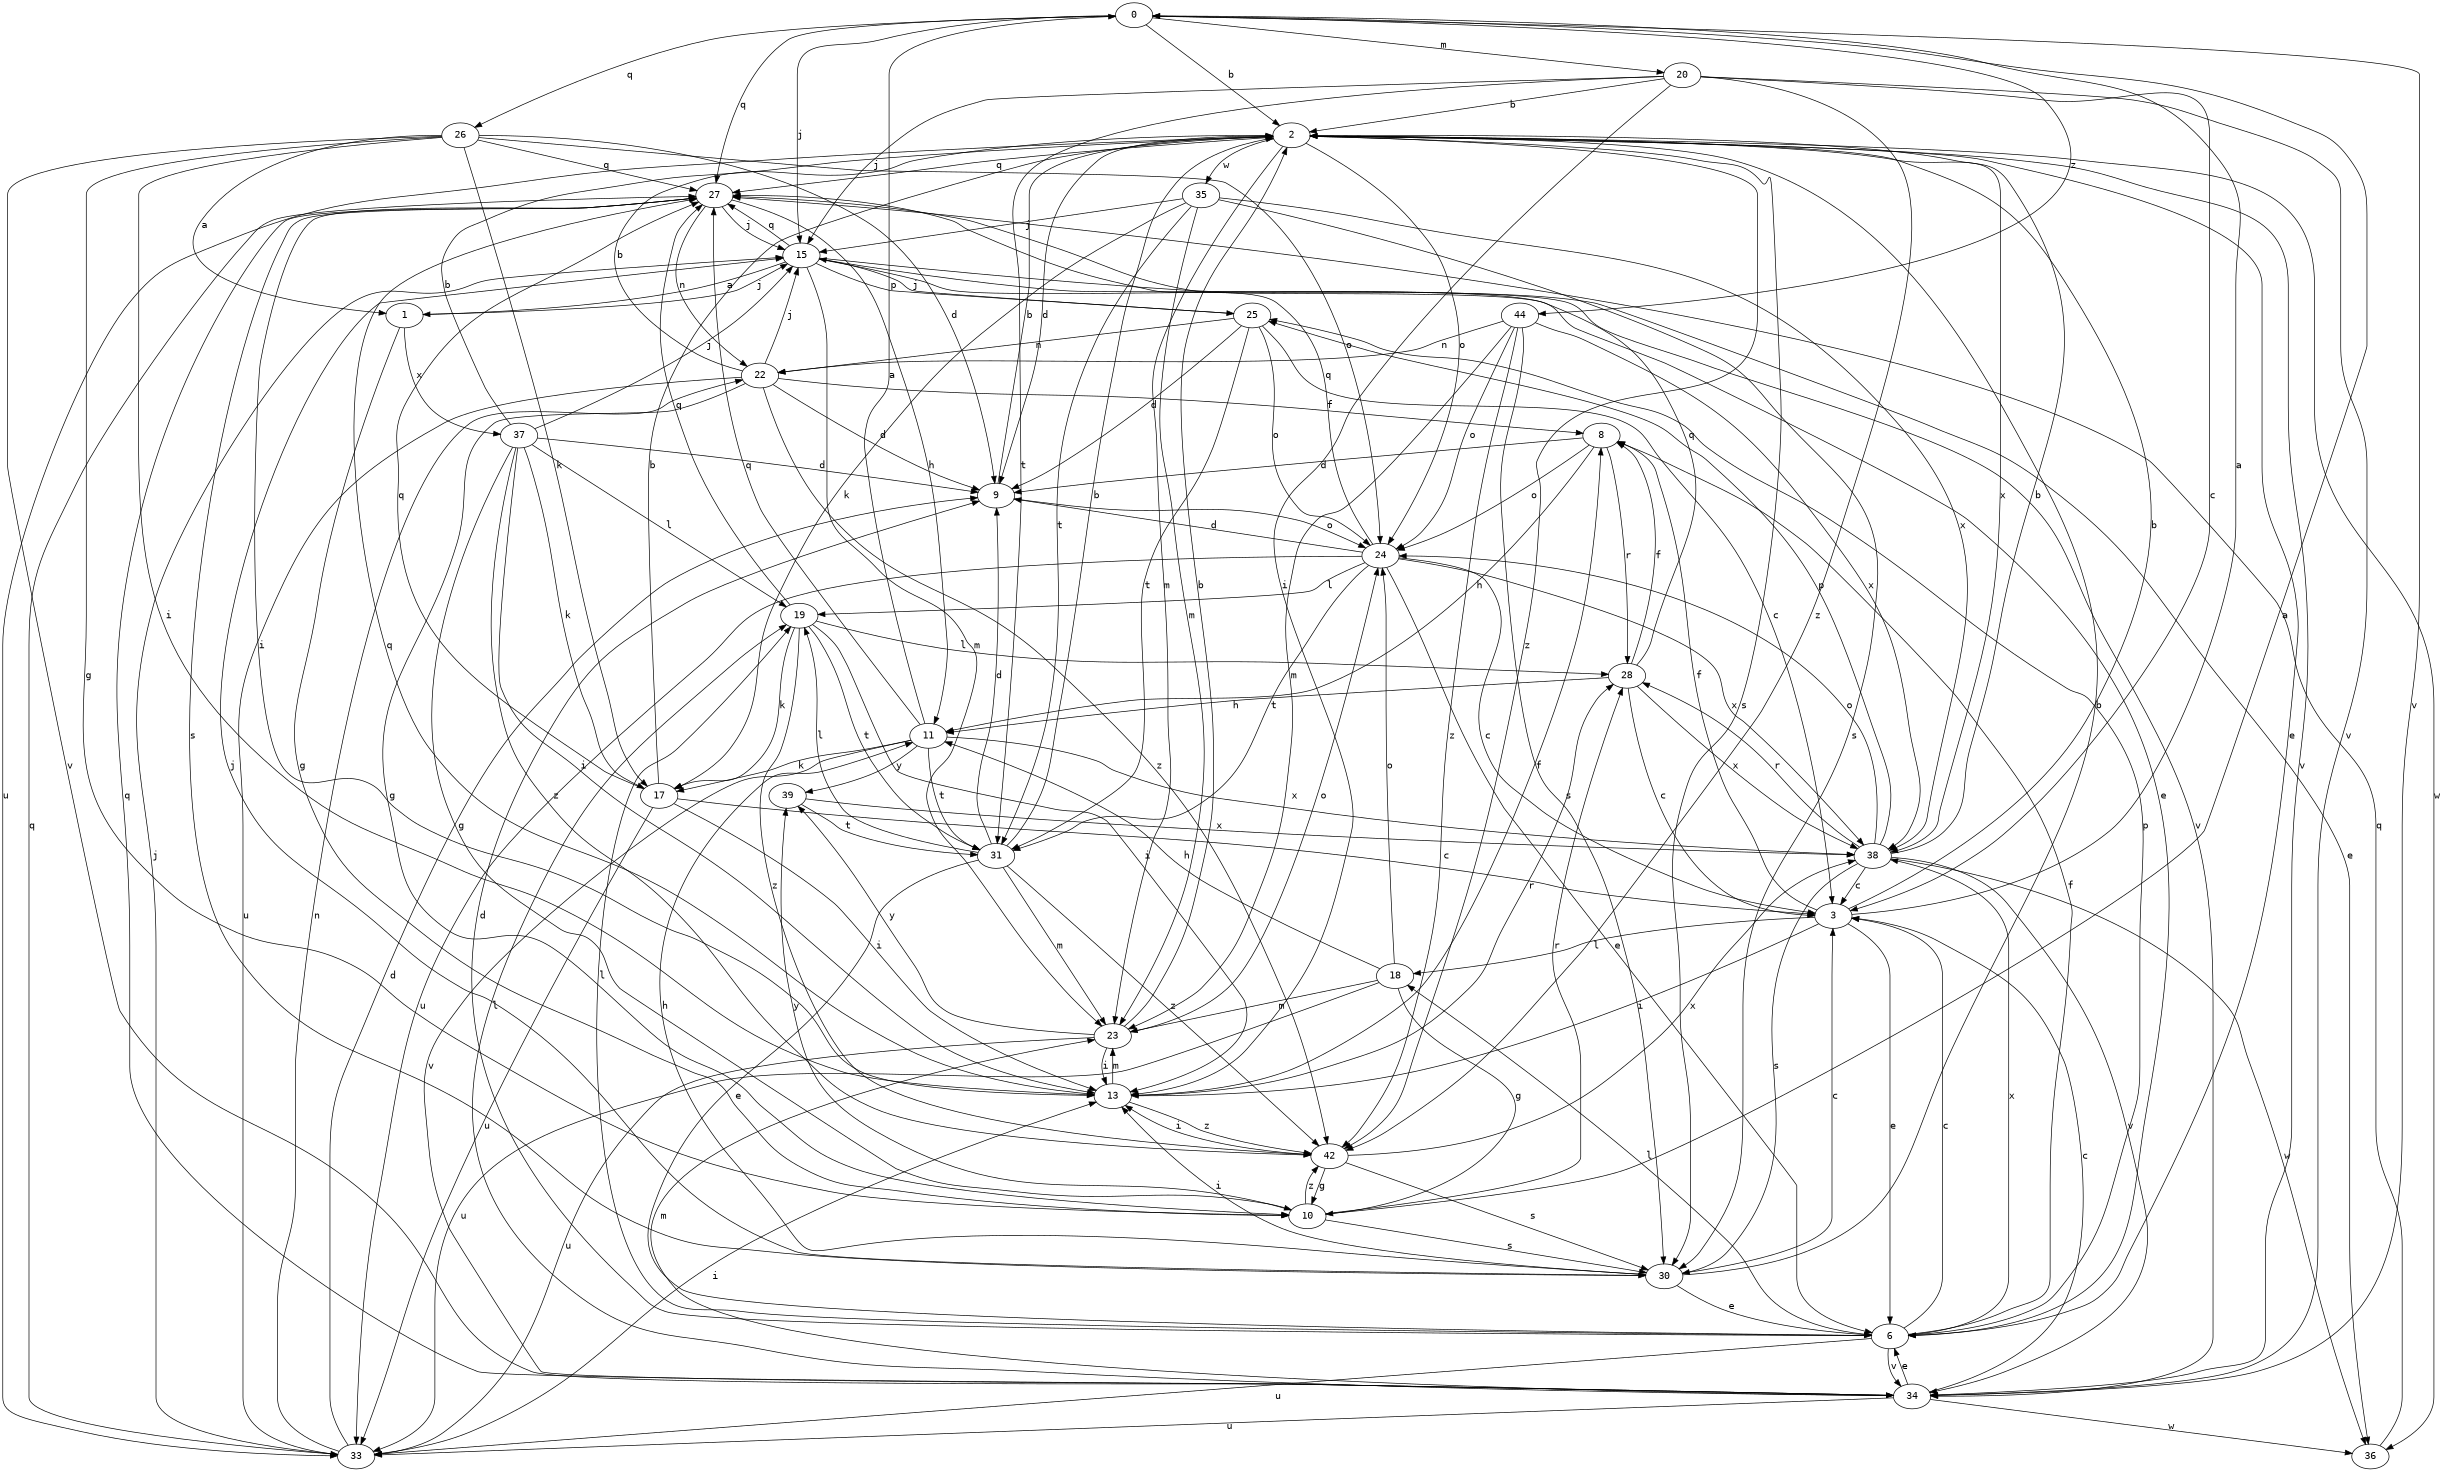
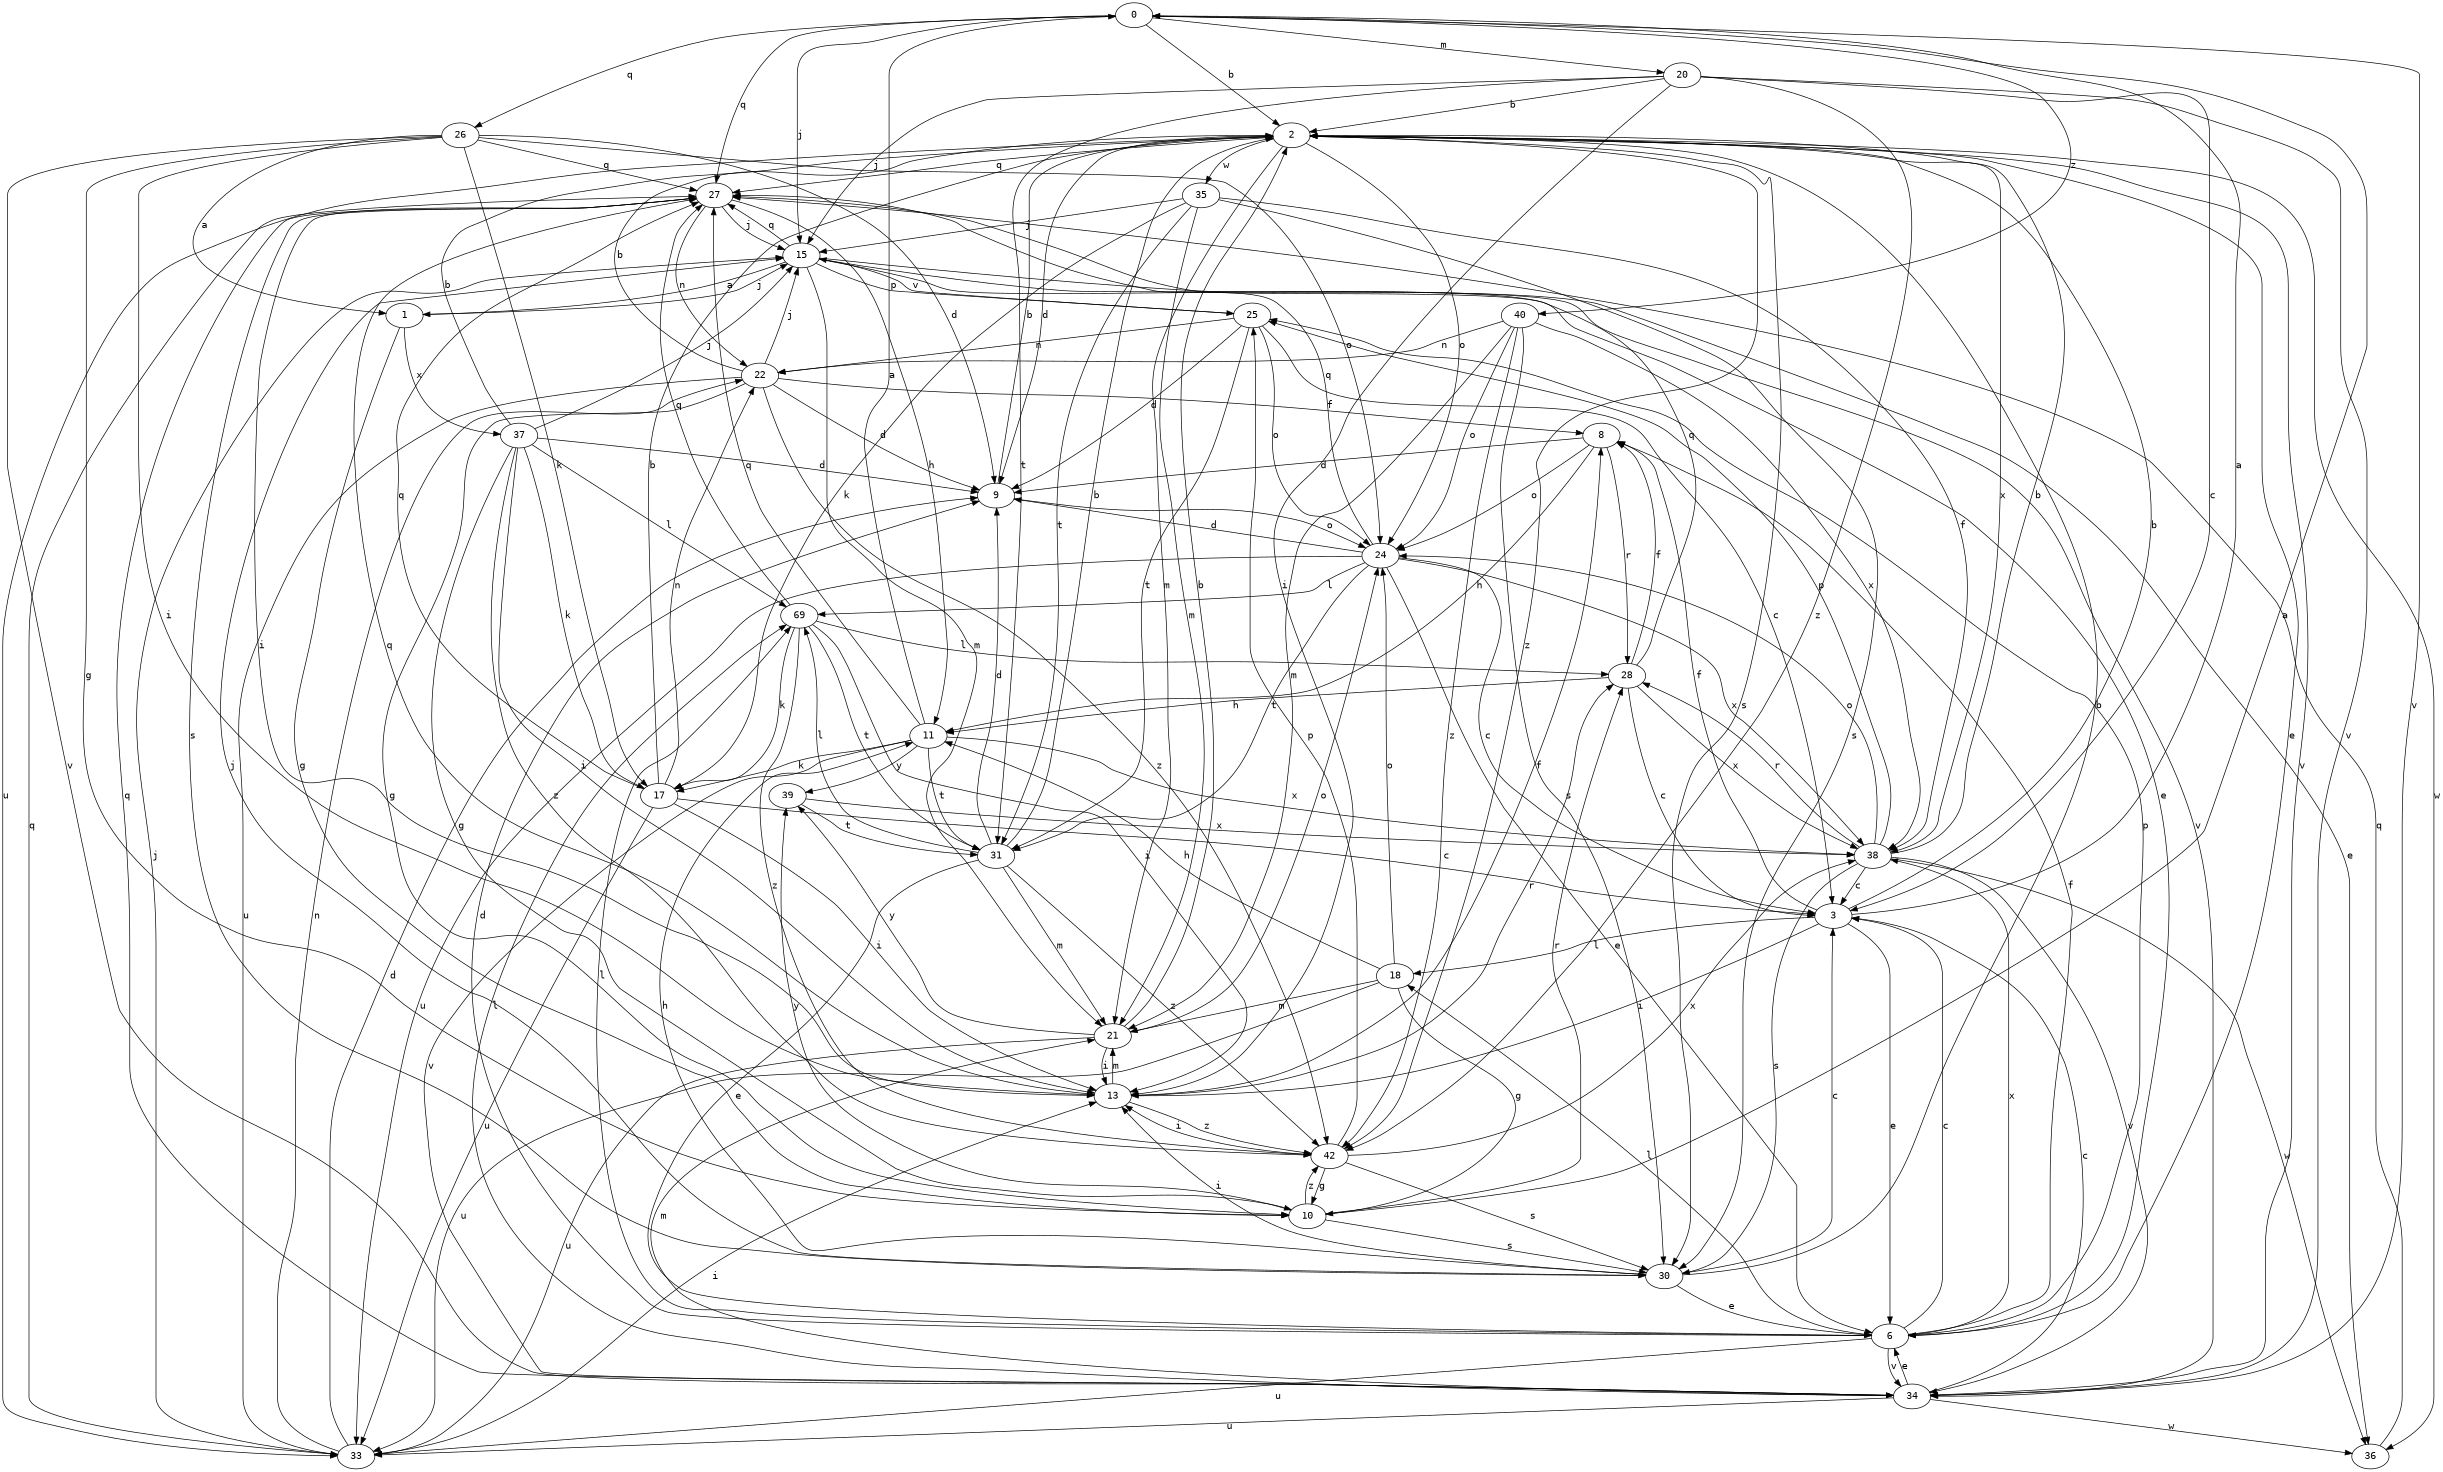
edge "25" -> "15": label "j" -> "v"
node "44": label "44" -> "40"
edge "35" -> "38": label "x" -> "f"
edge "17" -> "22": added, label "n"
node "19": label "19" -> "69"
edge "42" -> "25": added, label "p"
node "23": label "23" -> "21"
